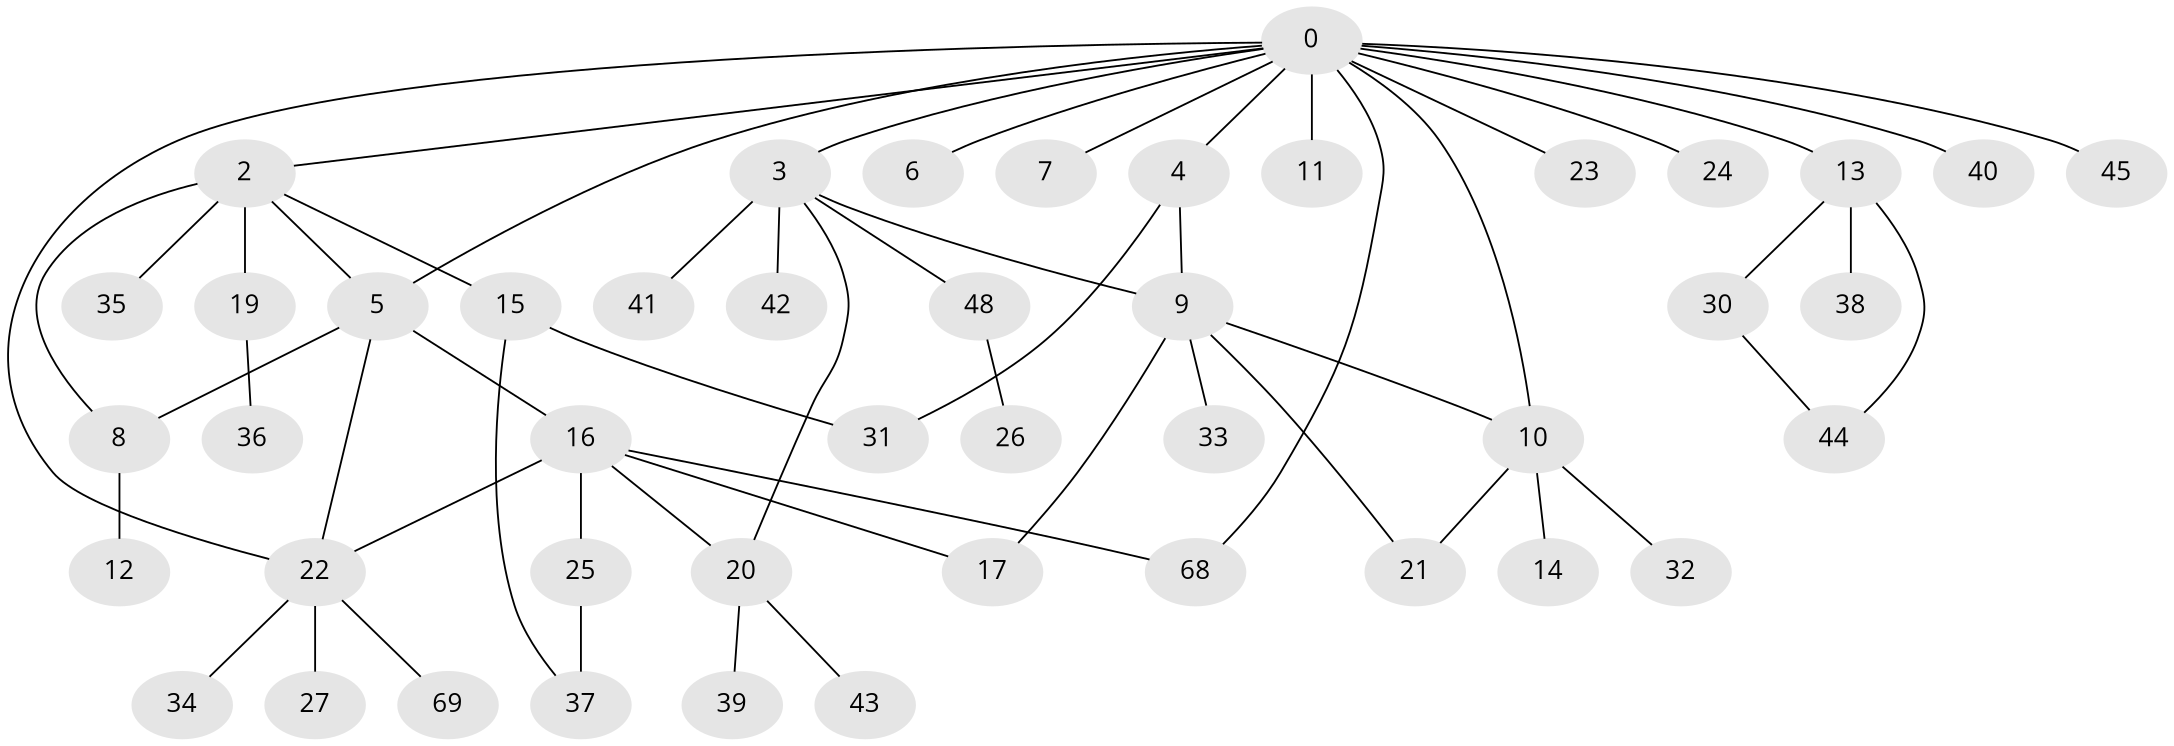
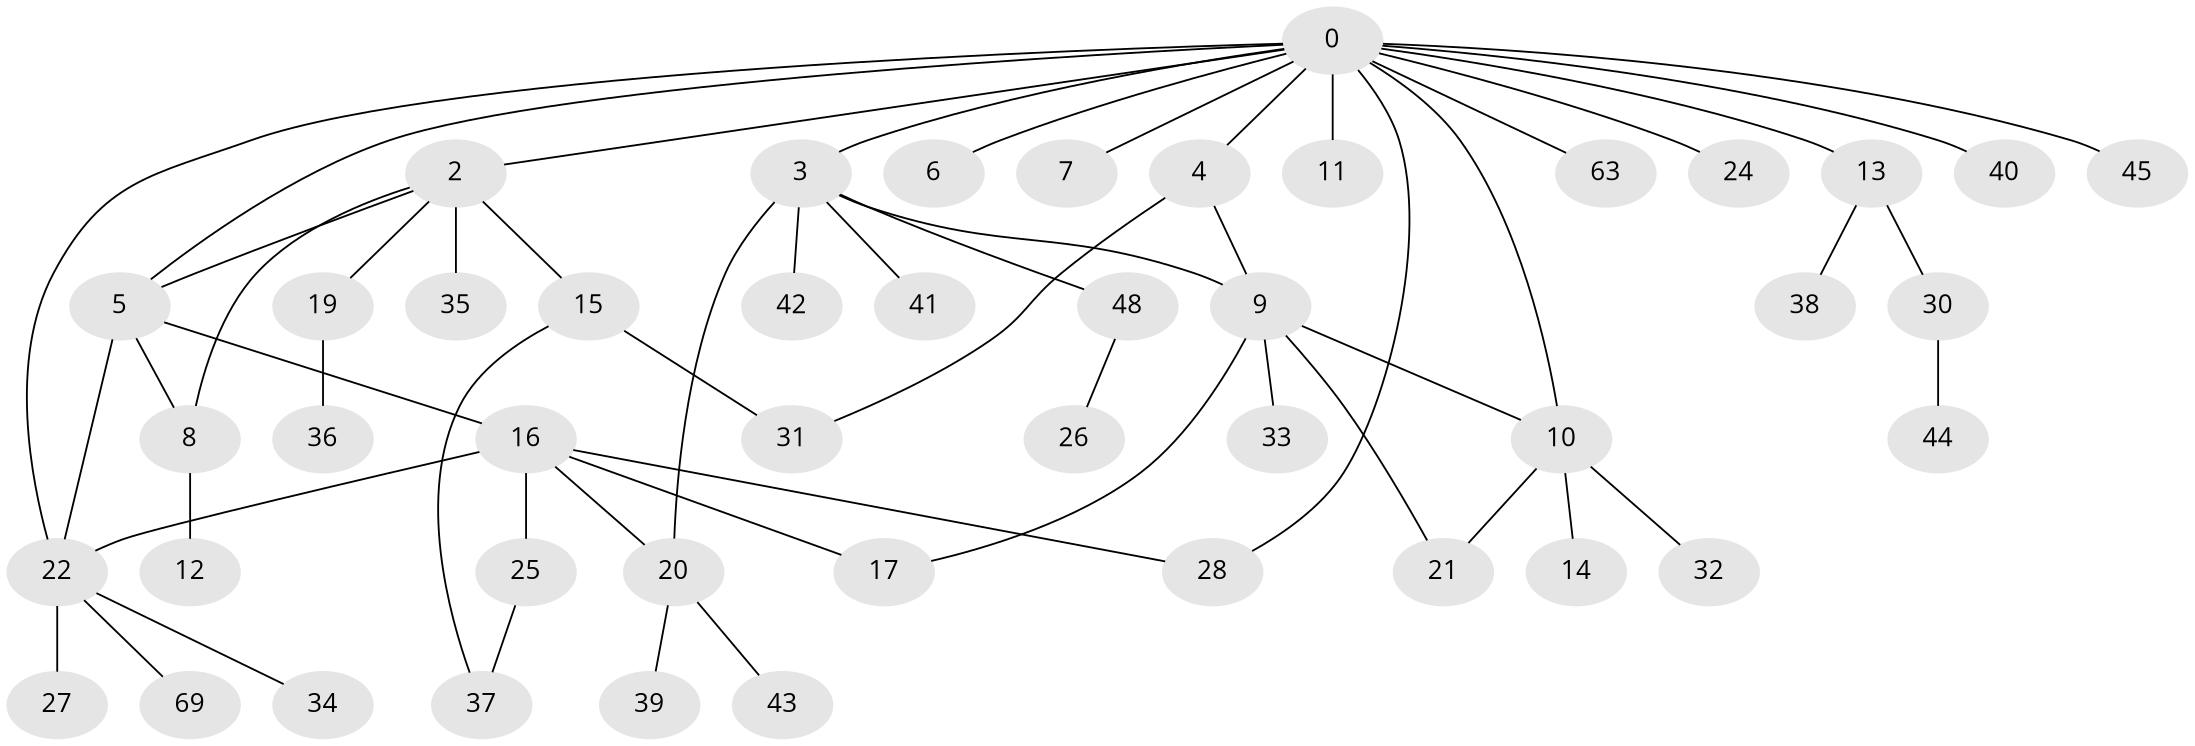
node "23": label "23" -> "63"
edge "13" -- "44": removed
node "68": label "68" -> "28"
